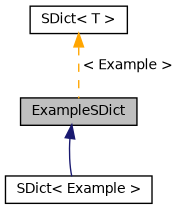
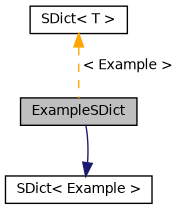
edge "SDict< Example >" -> "ExampleSDict": reversed
